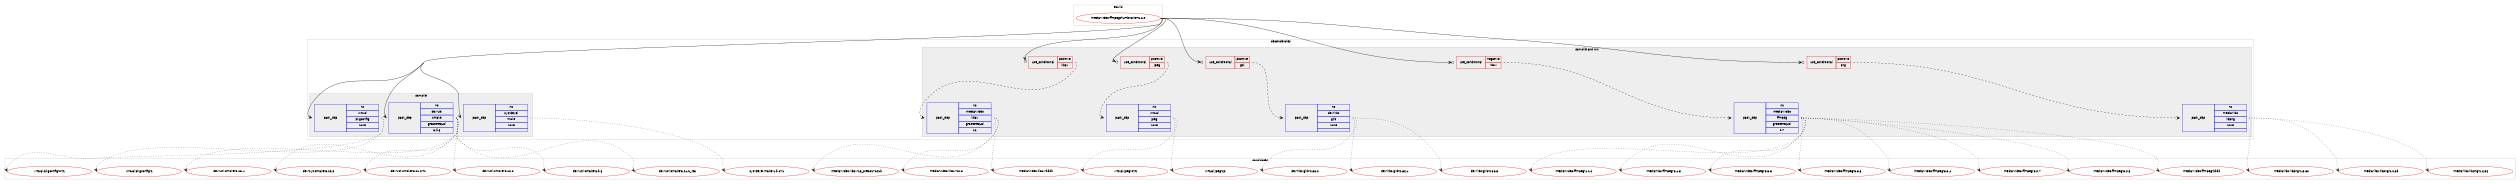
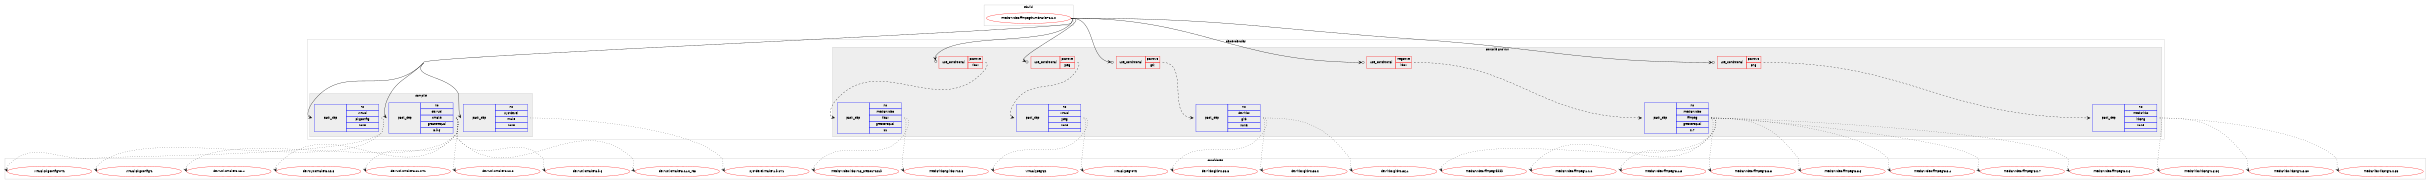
node "media-video/libav-12.3": label "media-video/libav-12.3" -> "media-libpng/libav-12.3"
node "media-video/libav-9999": removed
node "media-libs/ffmpeg-3.4.5": label "media-libs/ffmpeg-3.4.5" -> "media-video/ffmpeg-3.4.5"
node "media-libs/libpng-1.2.59": label "media-libs/libpng-1.2.59" -> "media-libs/libpng-1.2.53"
